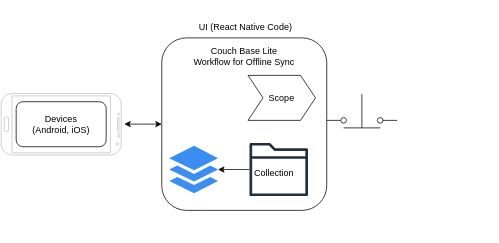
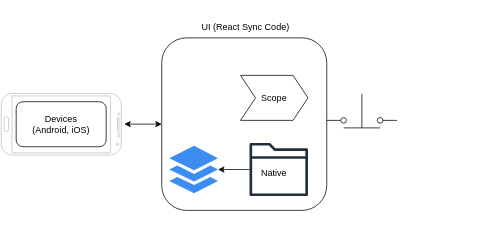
node "UI (React Native Code)": label "UI (React Native Code)" -> "UI (React Sync Code)"
node "Couch Base Lite Workflow for Offline Sync": removed
node "Scope": moved (282, 98) -> (274, 98)
node "Collection": label "Collection" -> "Native"
